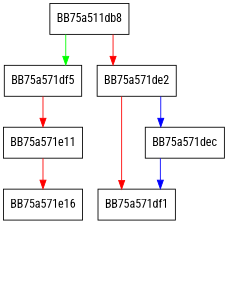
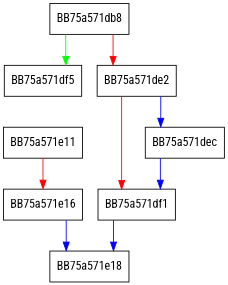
node "BB75a511db8": label "BB75a511db8" -> "BB75a571db8"
edge "BB75a571df5" -> "BB75a571e11": removed
node "BB75a571e18": added
